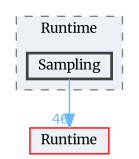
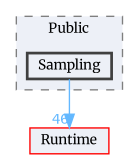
cluster "Runtime": label "Runtime" -> "Public"
